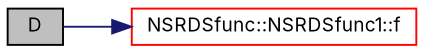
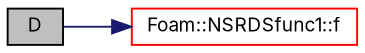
node "NSRDSfunc::NSRDSfunc1::f": label "NSRDSfunc::NSRDSfunc1::f" -> "Foam::NSRDSfunc1::f"
